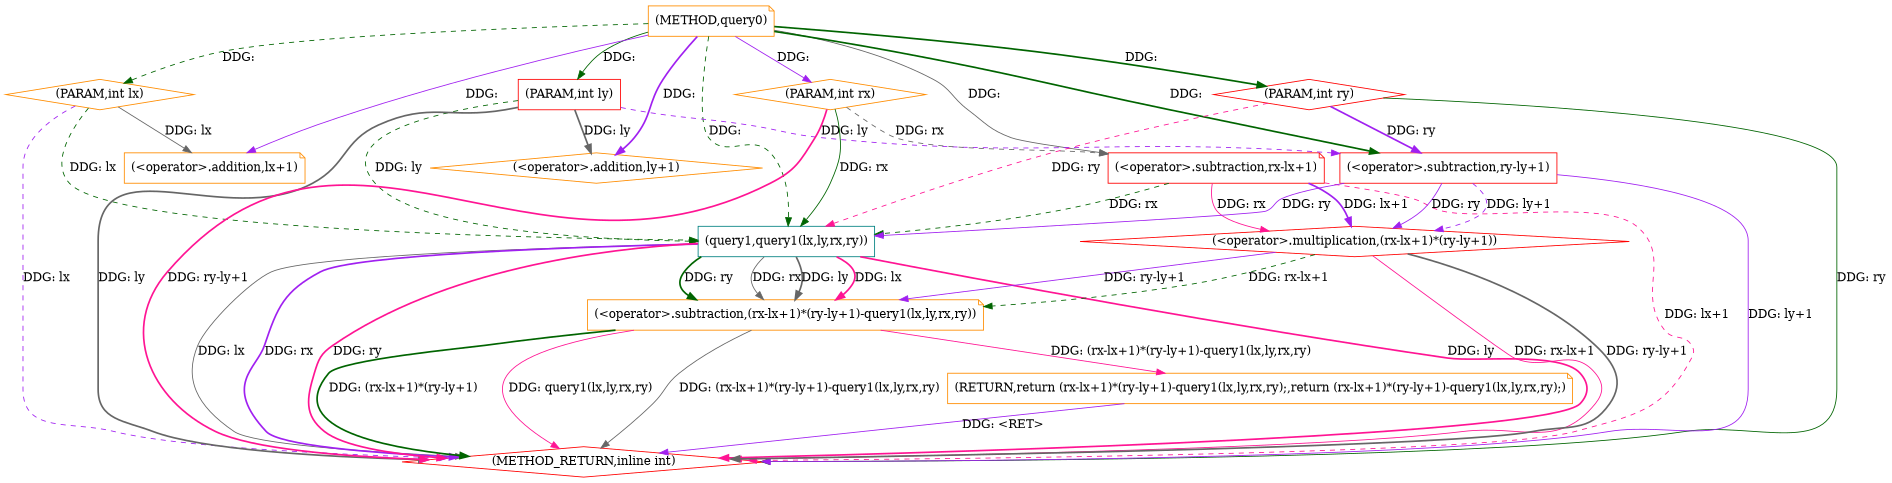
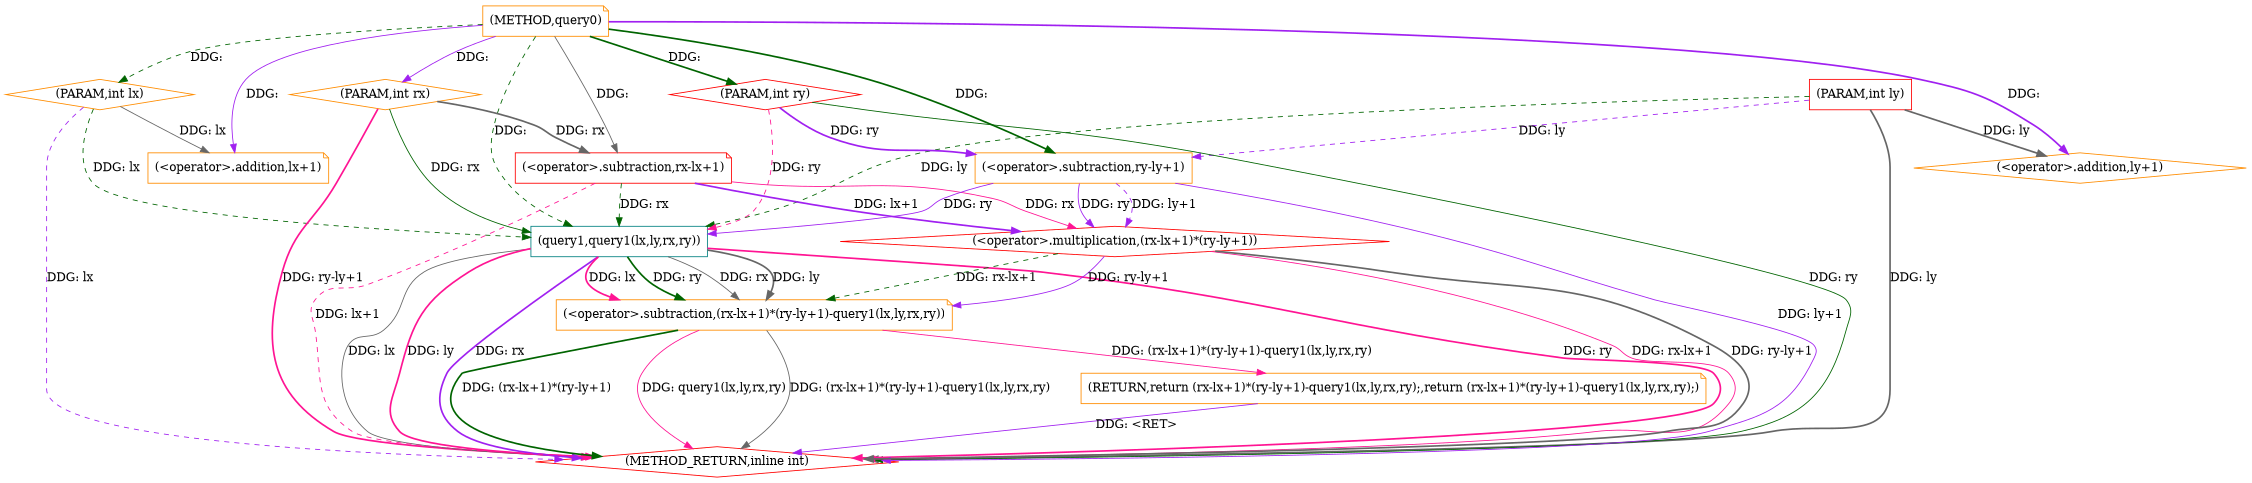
edge "(METHOD,query0)" -> "(PARAM,int ly)": removed, label "DDG:"
edge "(PARAM,int rx)" -> "(<operator>.subtraction,rx-lx+1)": style dashed -> bold
node "(<operator>.subtraction,ry-ly+1)": color red -> darkorange
